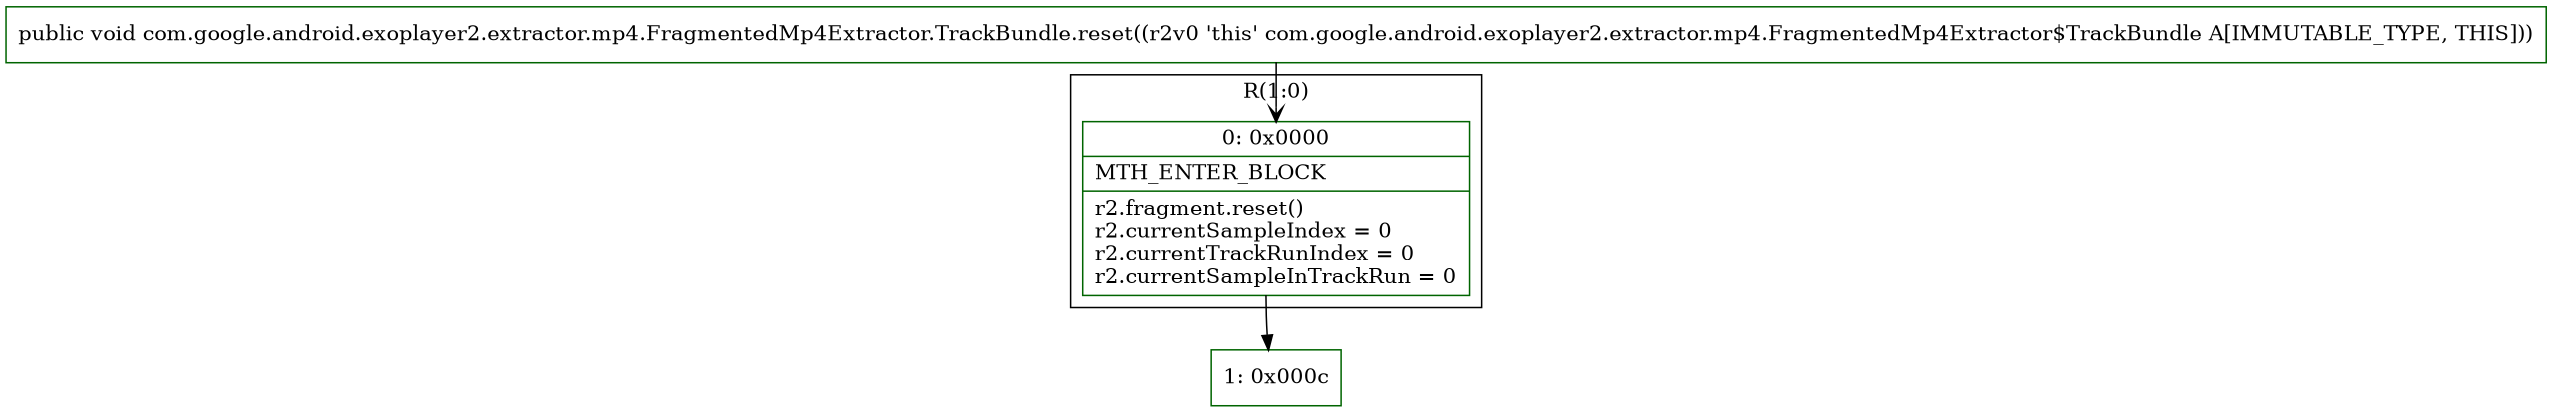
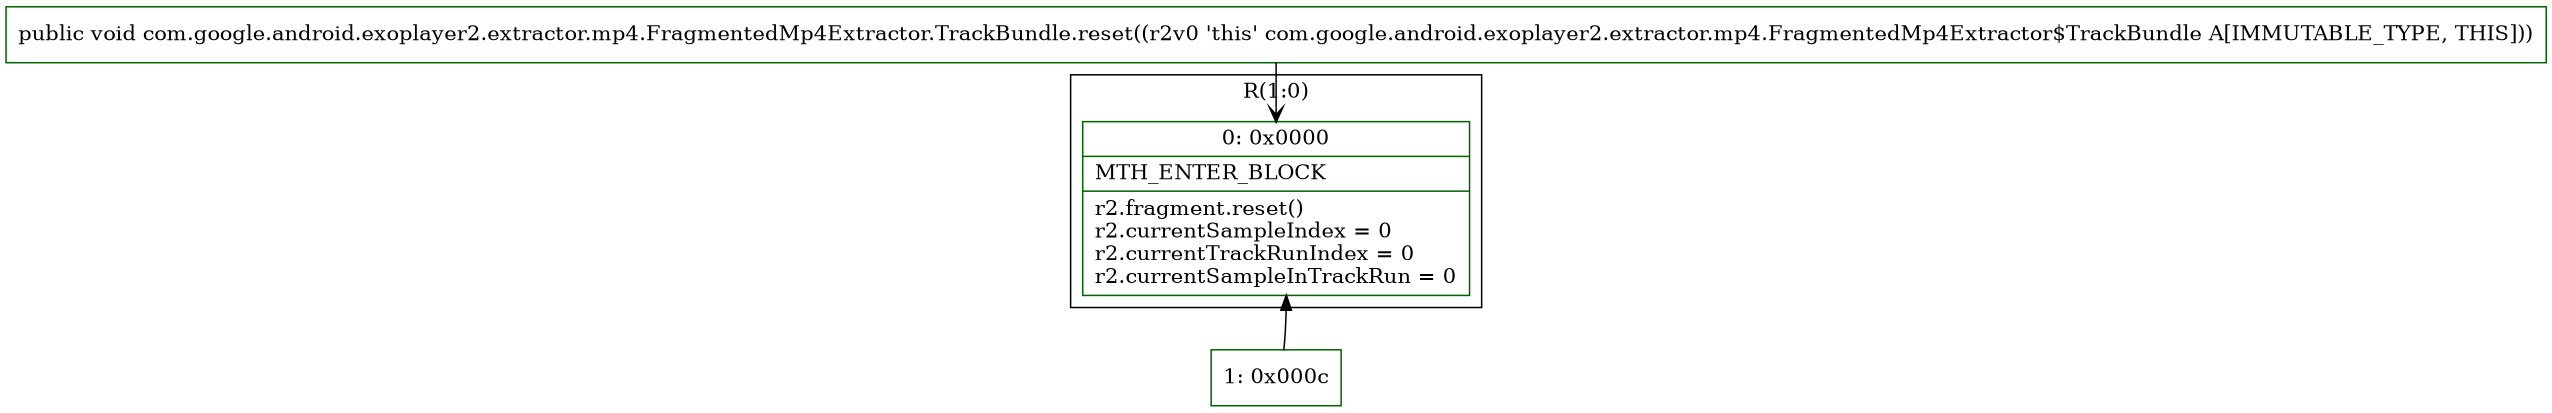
edge "0: 0x0000" -> "1: 0x000c": reversed
